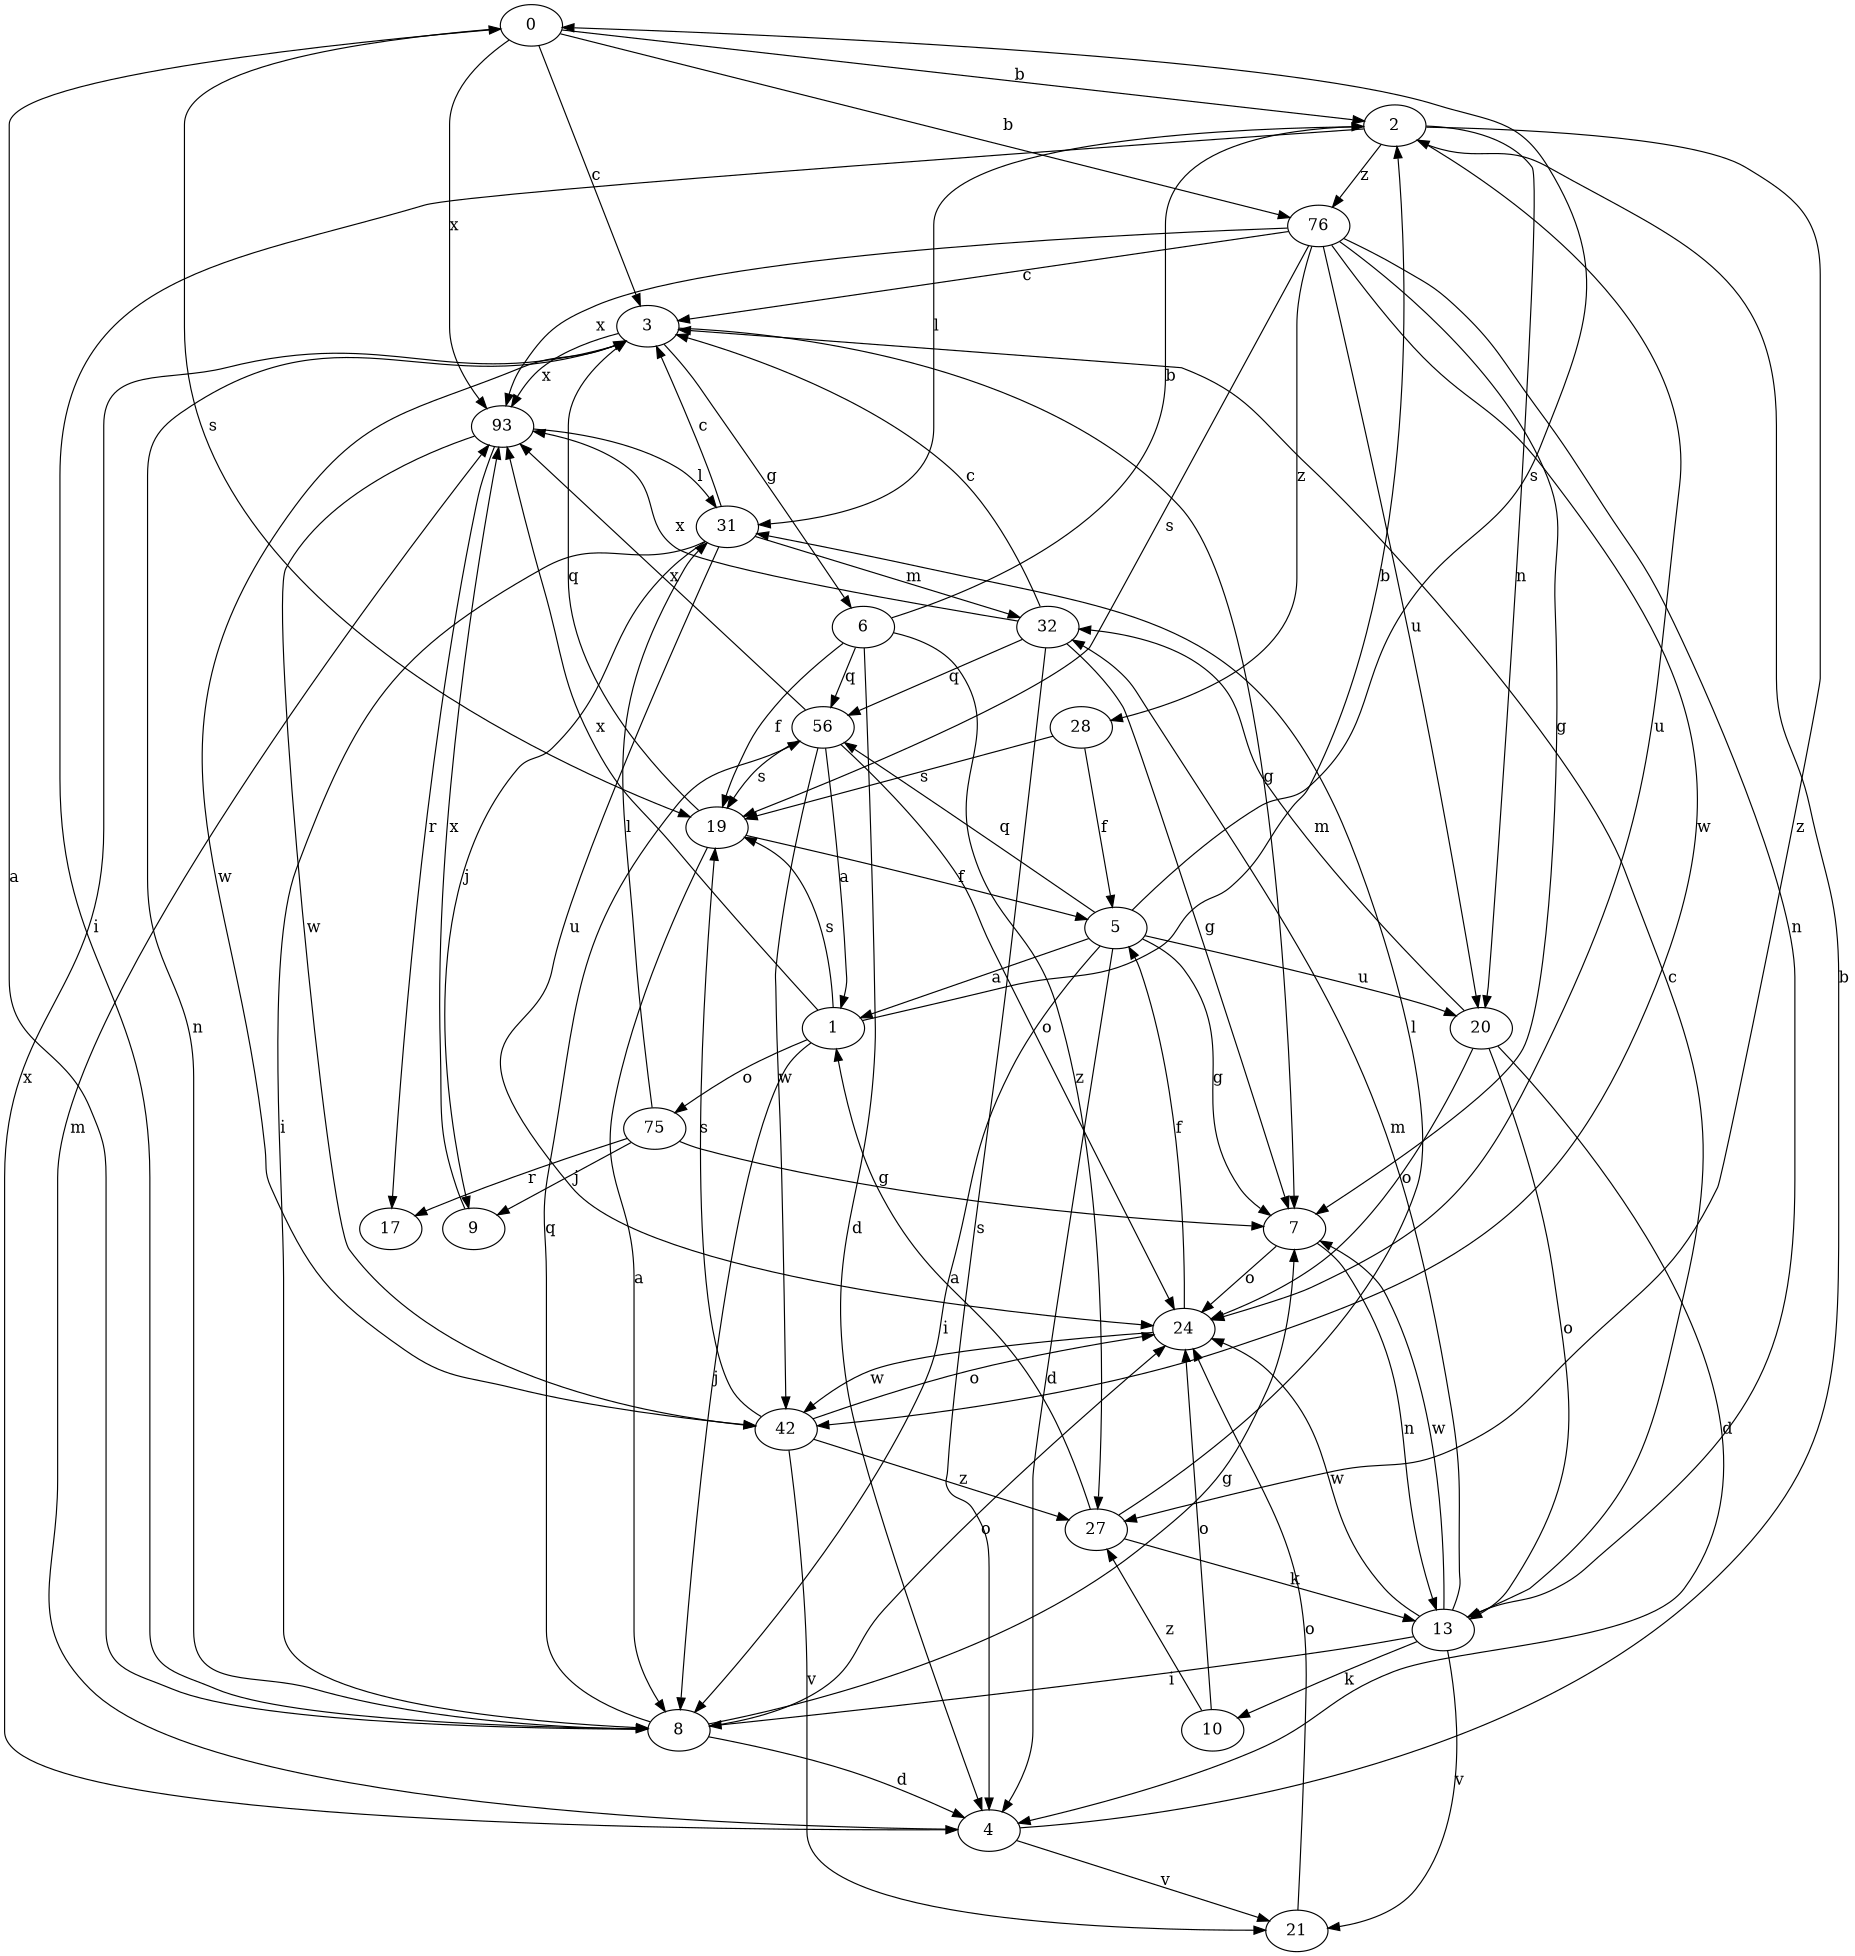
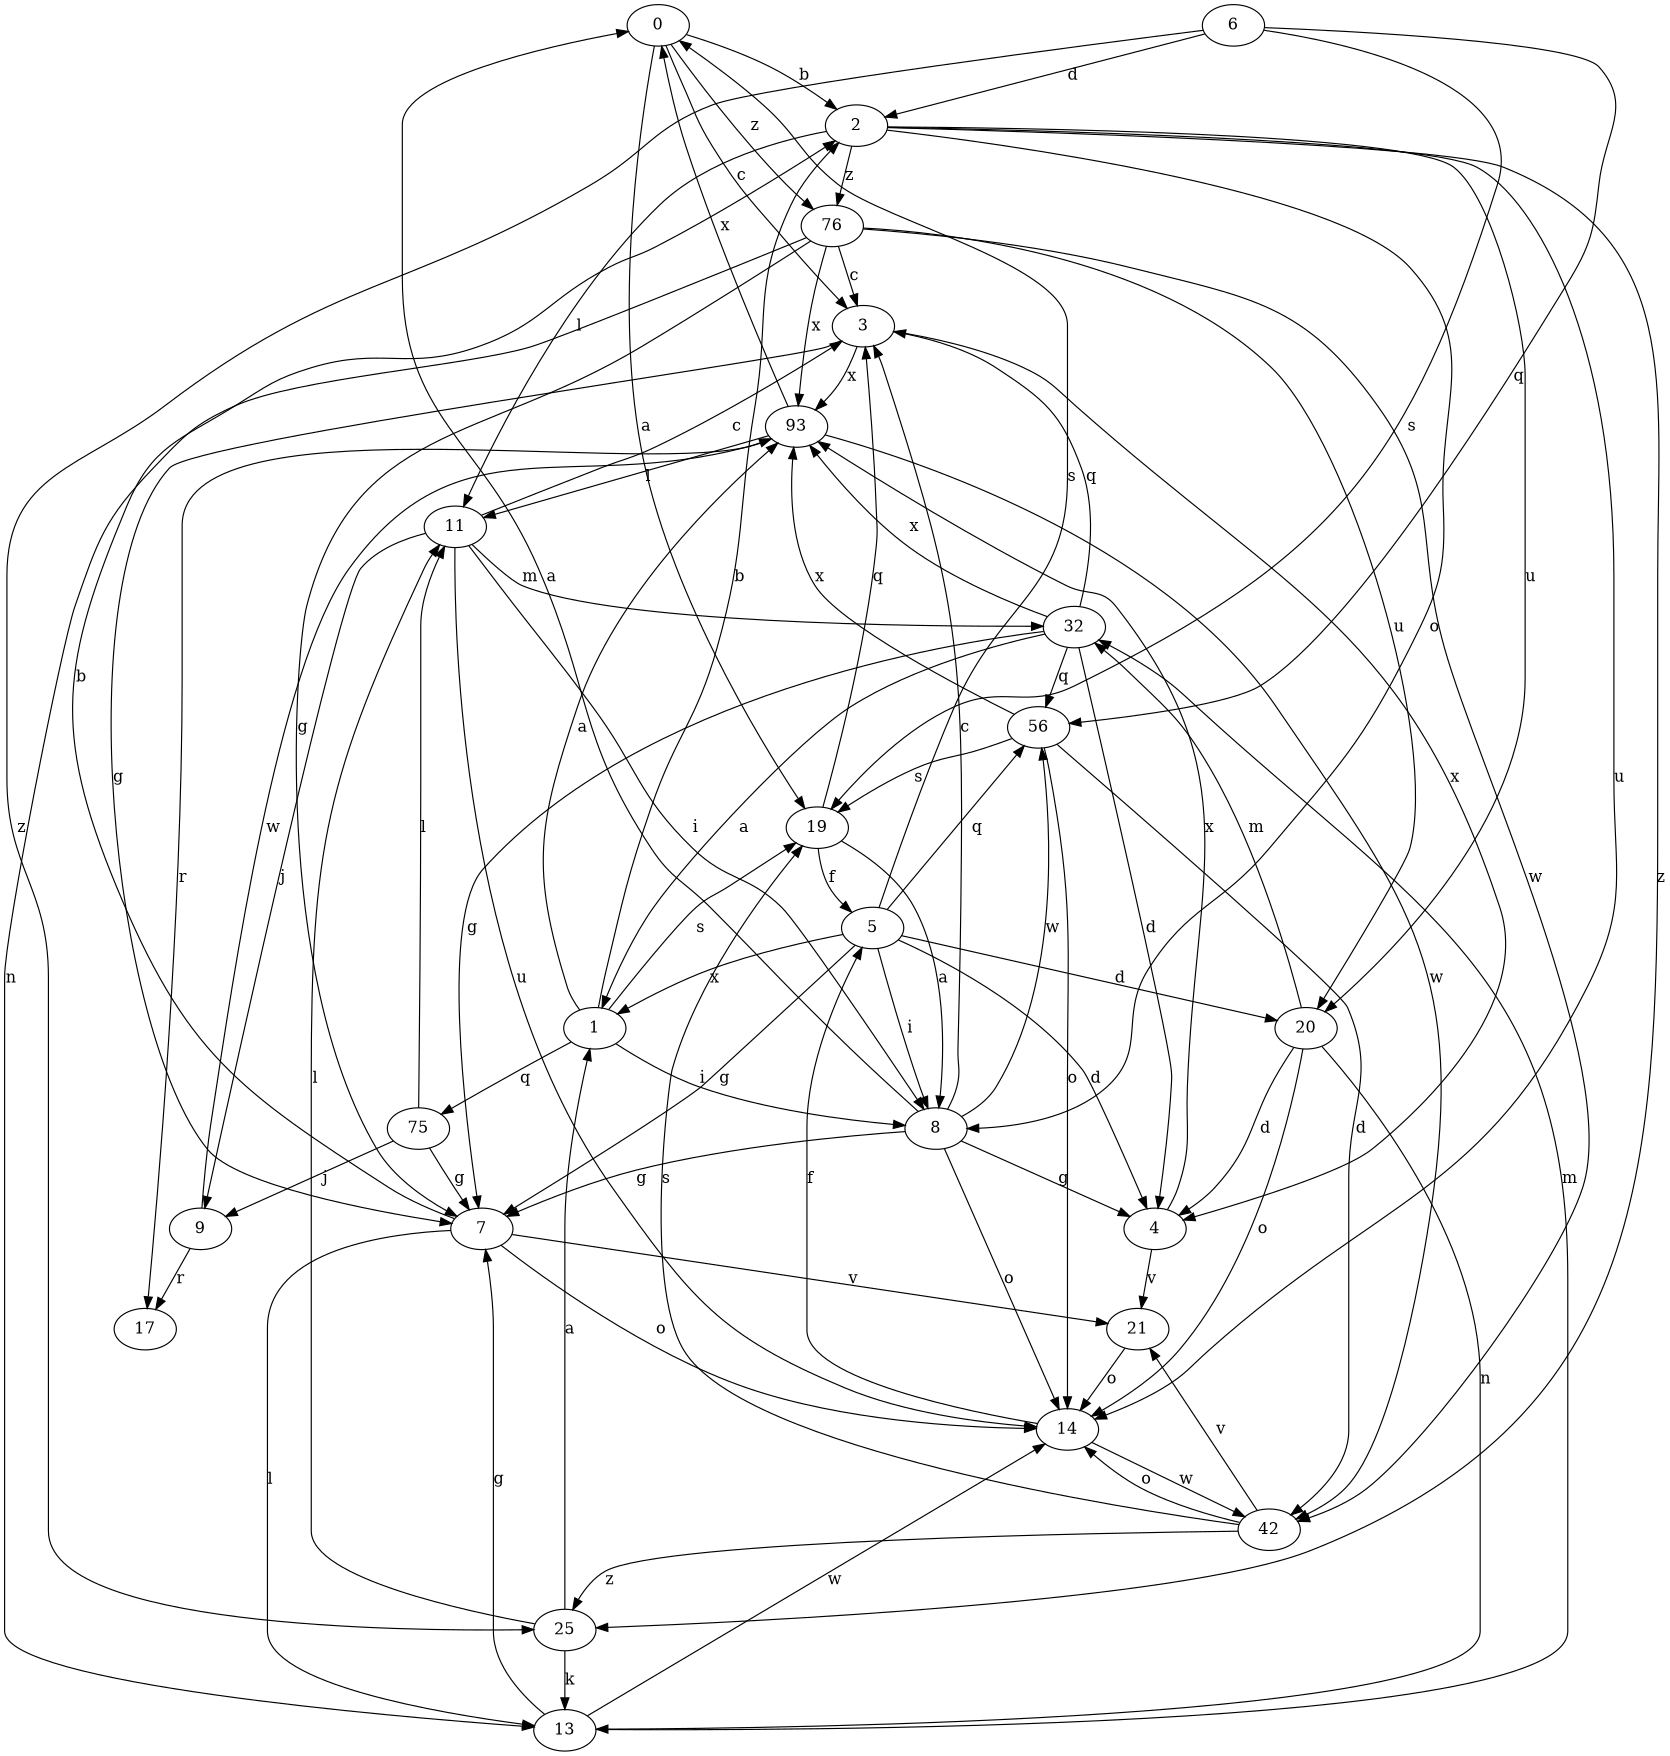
edge "0" -> "76": label "b" -> "z"
edge "0" -> "93": reversed
edge "6" -> "2": label "b" -> "d"
edge "0" -> "19": label "s" -> "a"
edge "3" -> "6": removed, label "g"
edge "32" -> "3": label "c" -> "q"
node "31": label "31" -> "11"
edge "2" -> "20": label "n" -> "u"
edge "76" -> "19": removed, label "s"
edge "1" -> "93": label "x" -> "a"
edge "6" -> "19": label "f" -> "s"
node "28": removed
edge "13" -> "3": removed, label "c"
edge "9" -> "93": label "x" -> "w"
edge "56" -> "1": now "32" -> "1"
edge "2" -> "8": label "i" -> "o"
edge "3" -> "42": removed, label "w"
edge "5" -> "1": label "a" -> "x"
edge "5" -> "20": label "u" -> "d"
edge "8" -> "3": label "n" -> "c"
edge "1" -> "75": label "o" -> "q"
edge "56" -> "42": label "w" -> "d"
edge "4" -> "93": label "m" -> "x"
edge "4" -> "2": now "7" -> "2"
edge "75" -> "17": now "9" -> "17"
edge "8" -> "56": label "q" -> "w"
edge "32" -> "4": label "s" -> "d"
edge "6" -> "4": removed, label "d"
node "24": label "24" -> "14"
edge "20" -> "13": label "o" -> "n"
edge "1" -> "8": label "j" -> "i"
edge "7" -> "13": label "n" -> "l"
edge "13" -> "7": label "w" -> "g"
node "27": label "27" -> "25"
edge "13" -> "8": removed, label "i"
node "10": removed
edge "8" -> "4": label "d" -> "g"
edge "13" -> "21": now "7" -> "21"
